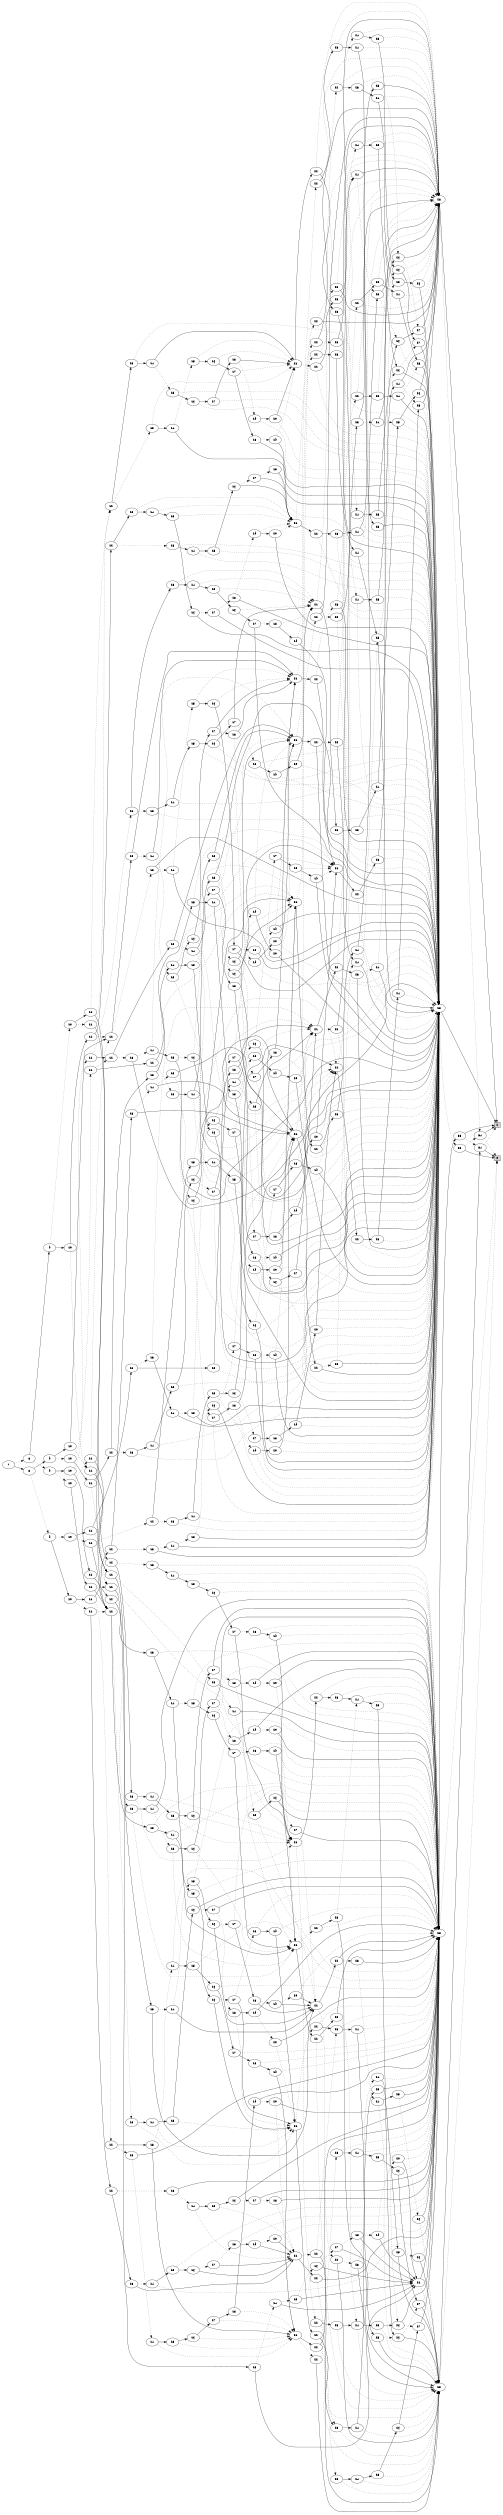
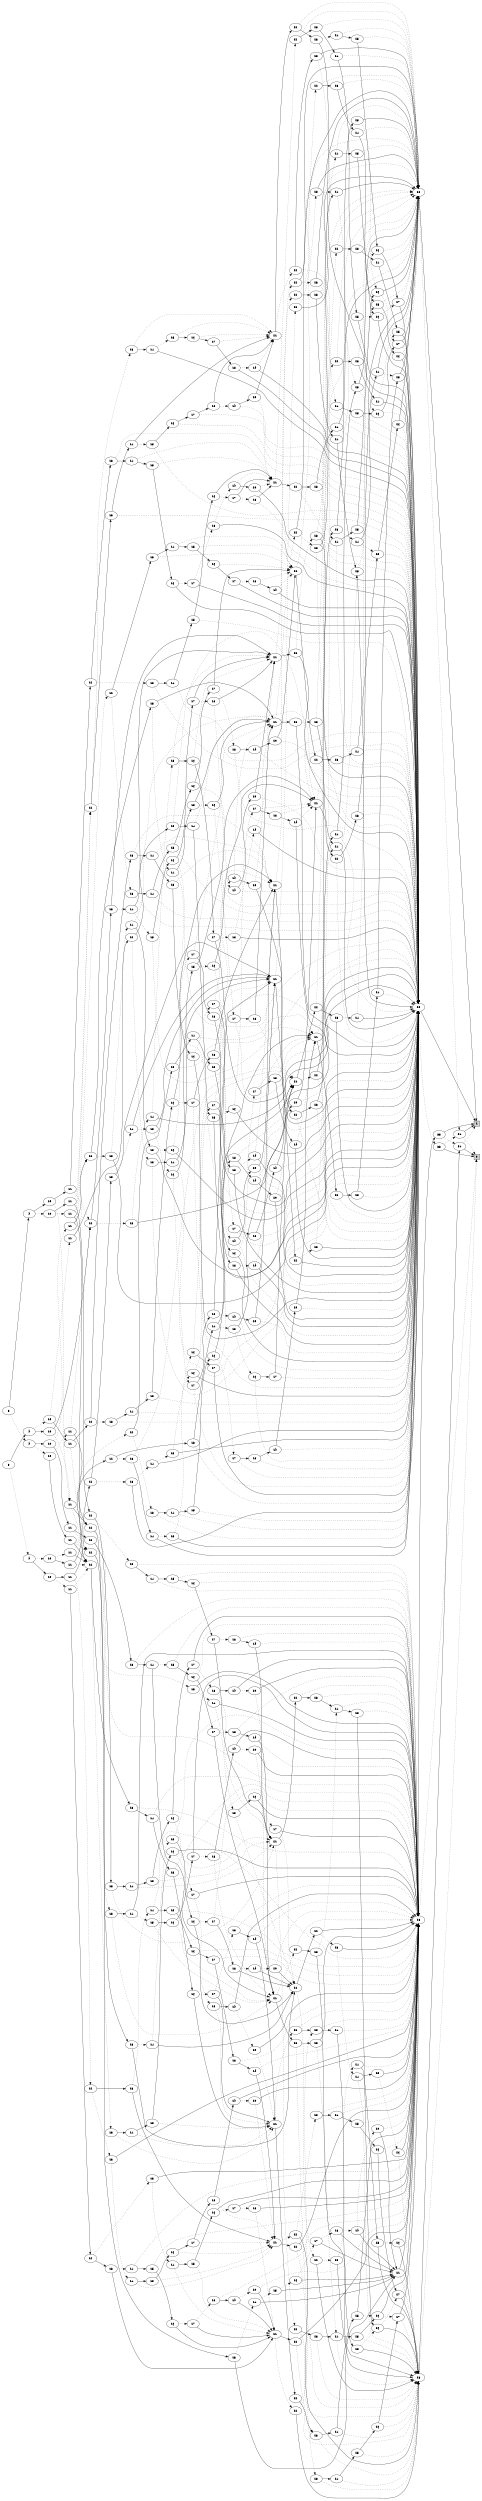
node "7": removed
